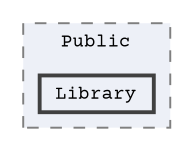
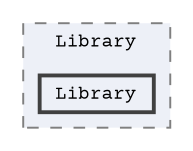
cluster "Public": label "Public" -> "Library"
